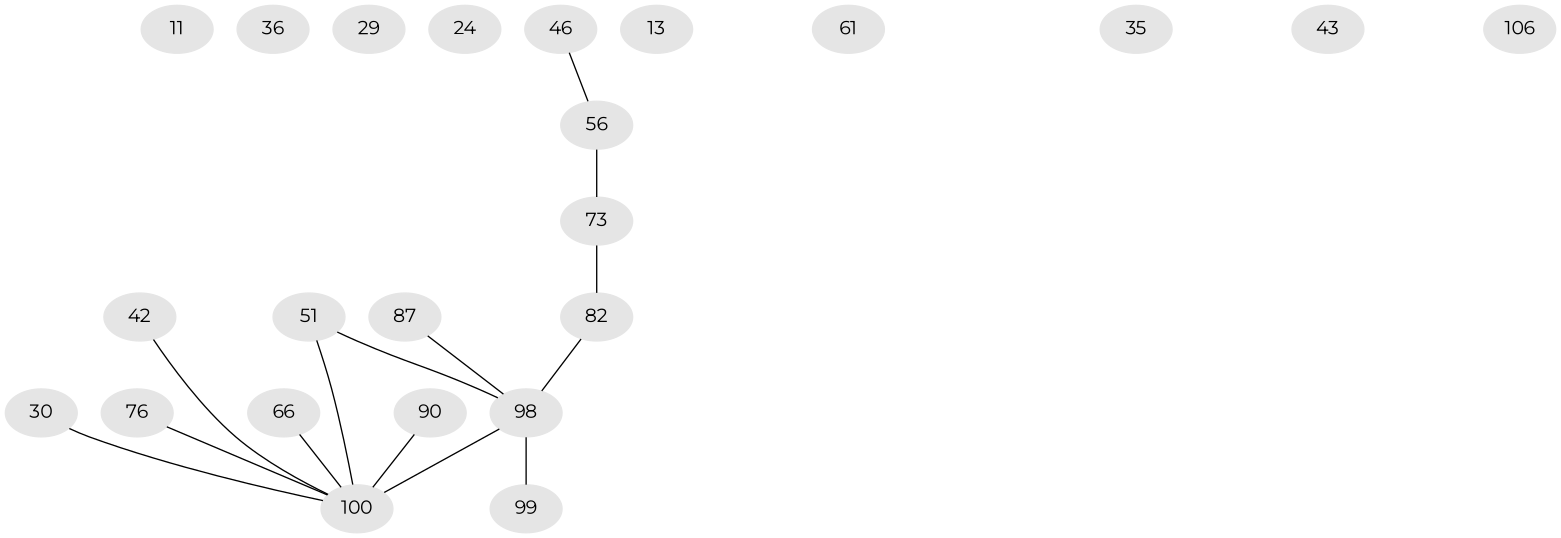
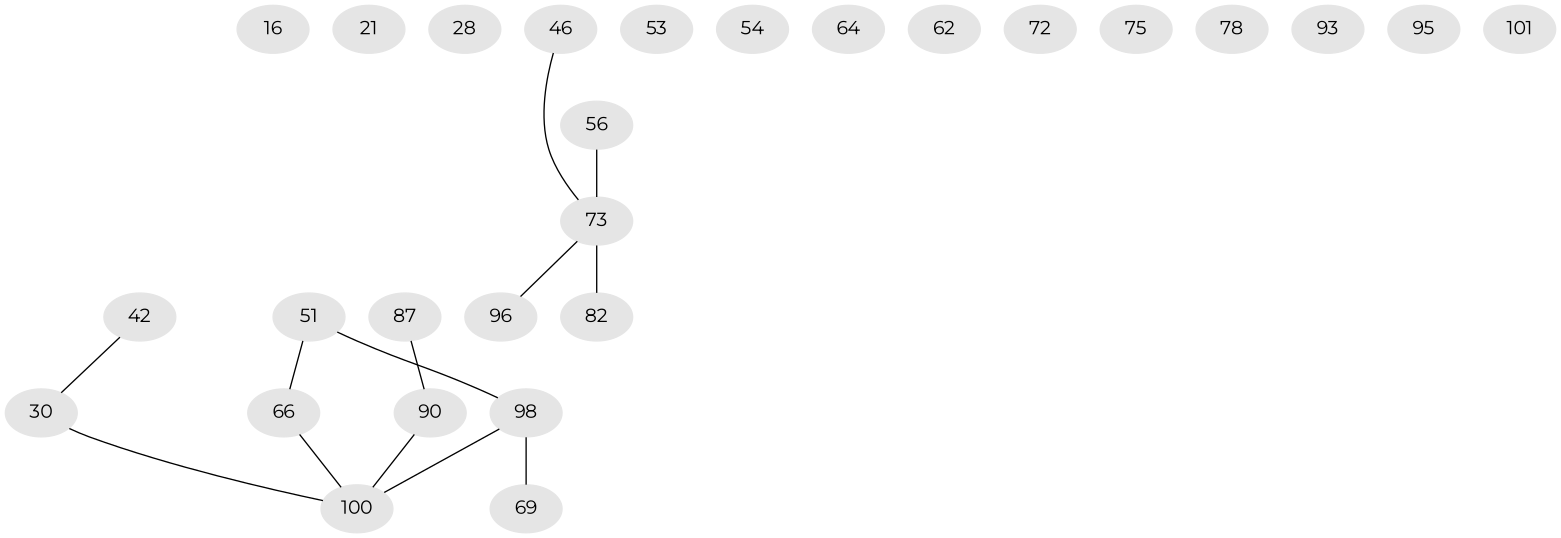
node "11": removed
node "36": label "36" -> "16"
node "29": label "29" -> "21"
node "24": label "24" -> "28"
node "13": label "13" -> "53"
node "54": added
node "61": label "61" -> "64"
node "62": added
node "72": added
node "35": label "35" -> "75"
node "78": added
node "43": label "43" -> "93"
node "95": added
node "106": label "106" -> "101"
edge "46" -- "56": now "46" -- "73"
node "96": added
edge "87" -- "98": now "87" -- "90"
edge "82" -- "98": removed
edge "51" -- "100": now "51" -- "66"
node "76": removed
edge "42" -- "100": now "42" -- "30"
node "99": label "99" -> "69"
